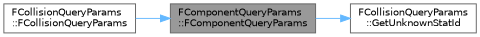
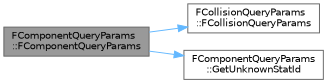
edge "FCollisionQueryParams ::FCollisionQueryParams" -> "FComponentQueryParams ::FComponentQueryParams": reversed
node "FCollisionQueryParams ::GetUnknownStatId": label "FCollisionQueryParams ::GetUnknownStatId" -> "FComponentQueryParams ::GetUnknownStatId"
